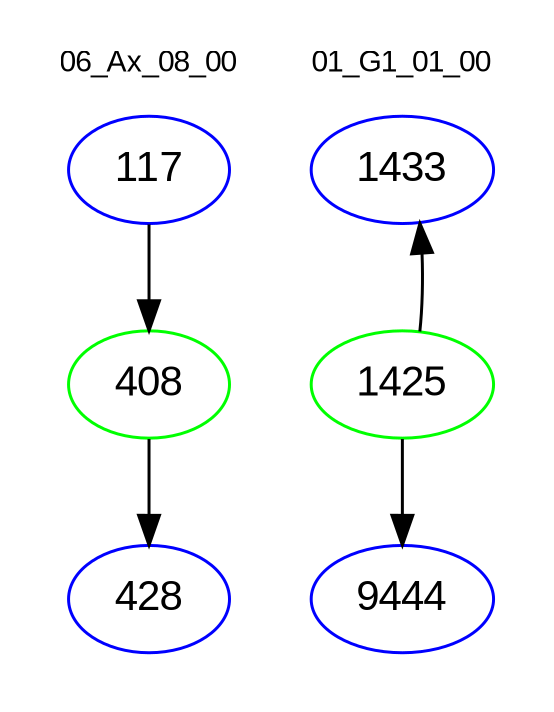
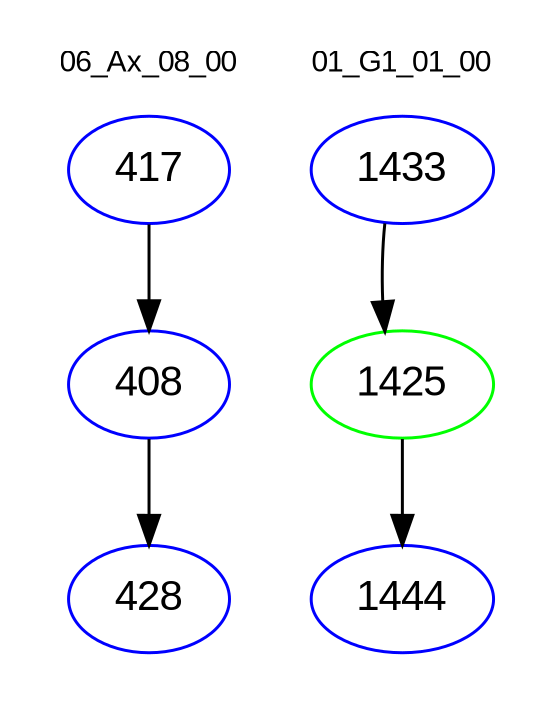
node "117": label "117" -> "417"
edge "1425" -> "1433": reversed
node "408": color green -> blue
node "9444": label "9444" -> "1444"
